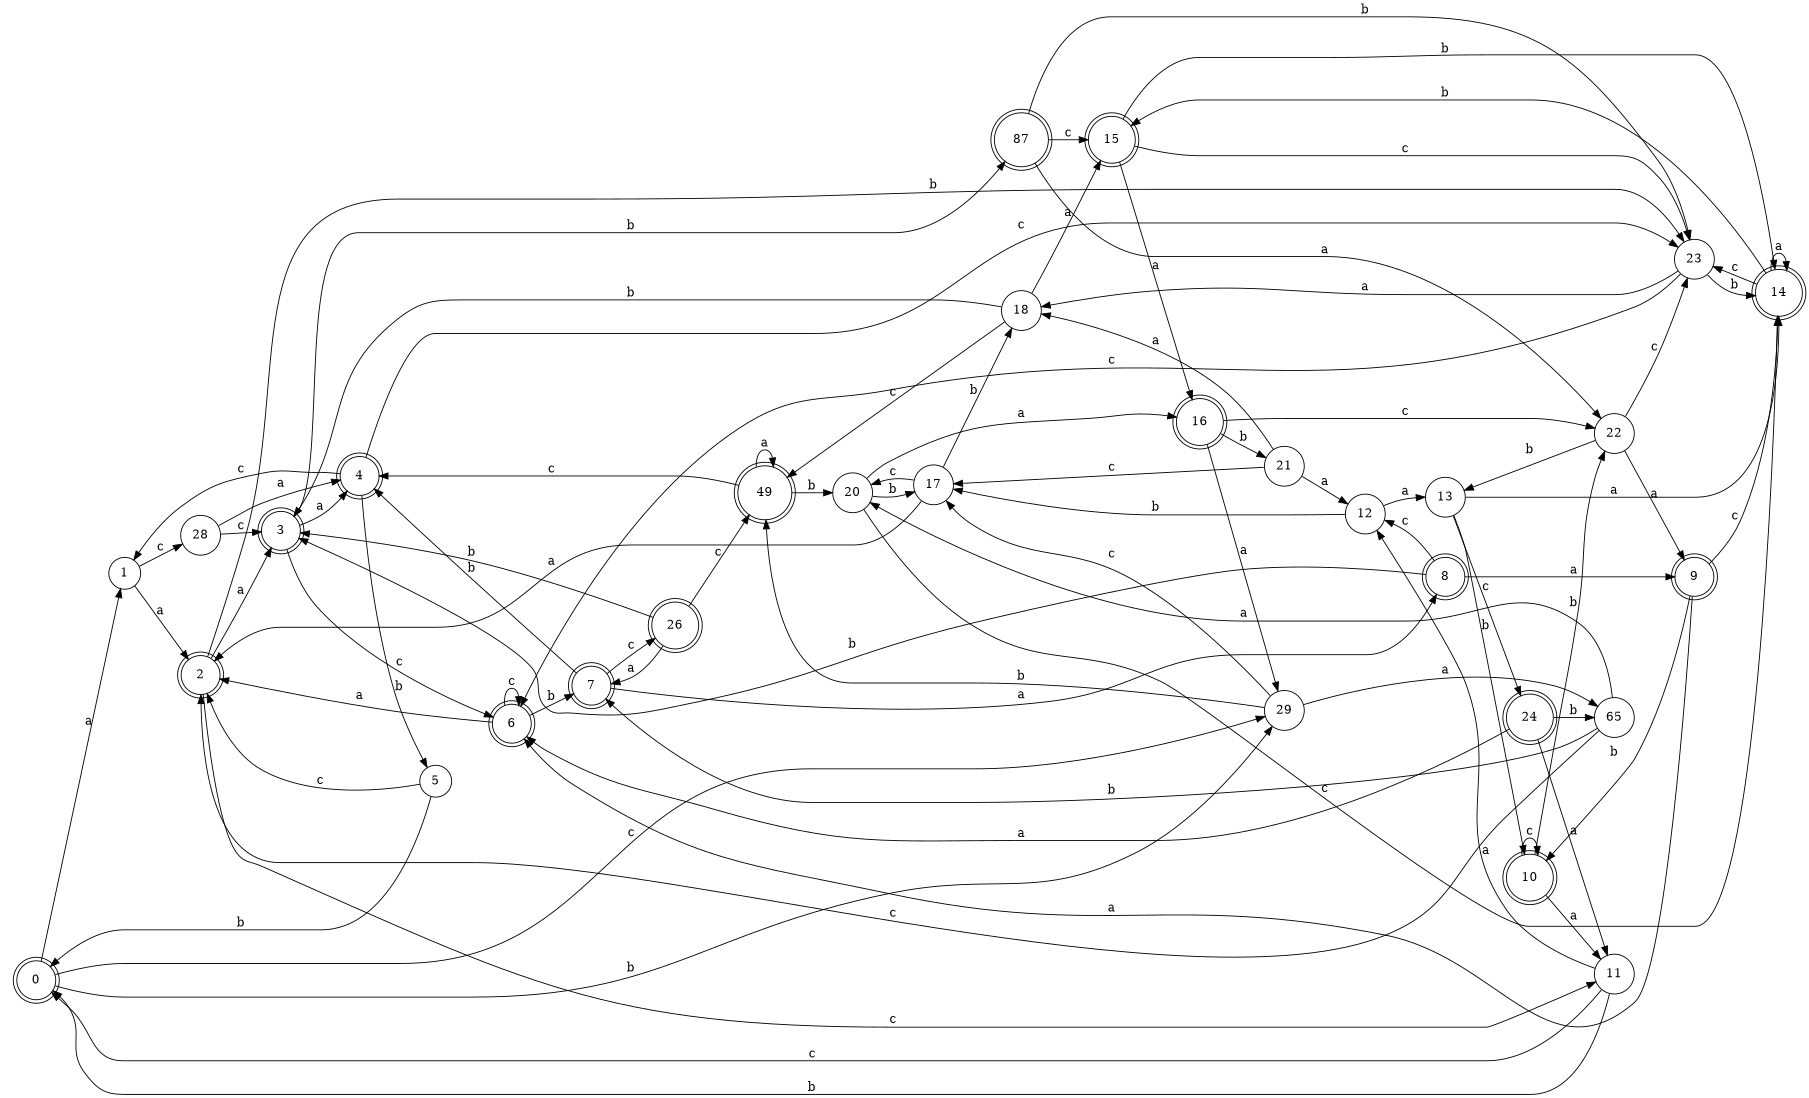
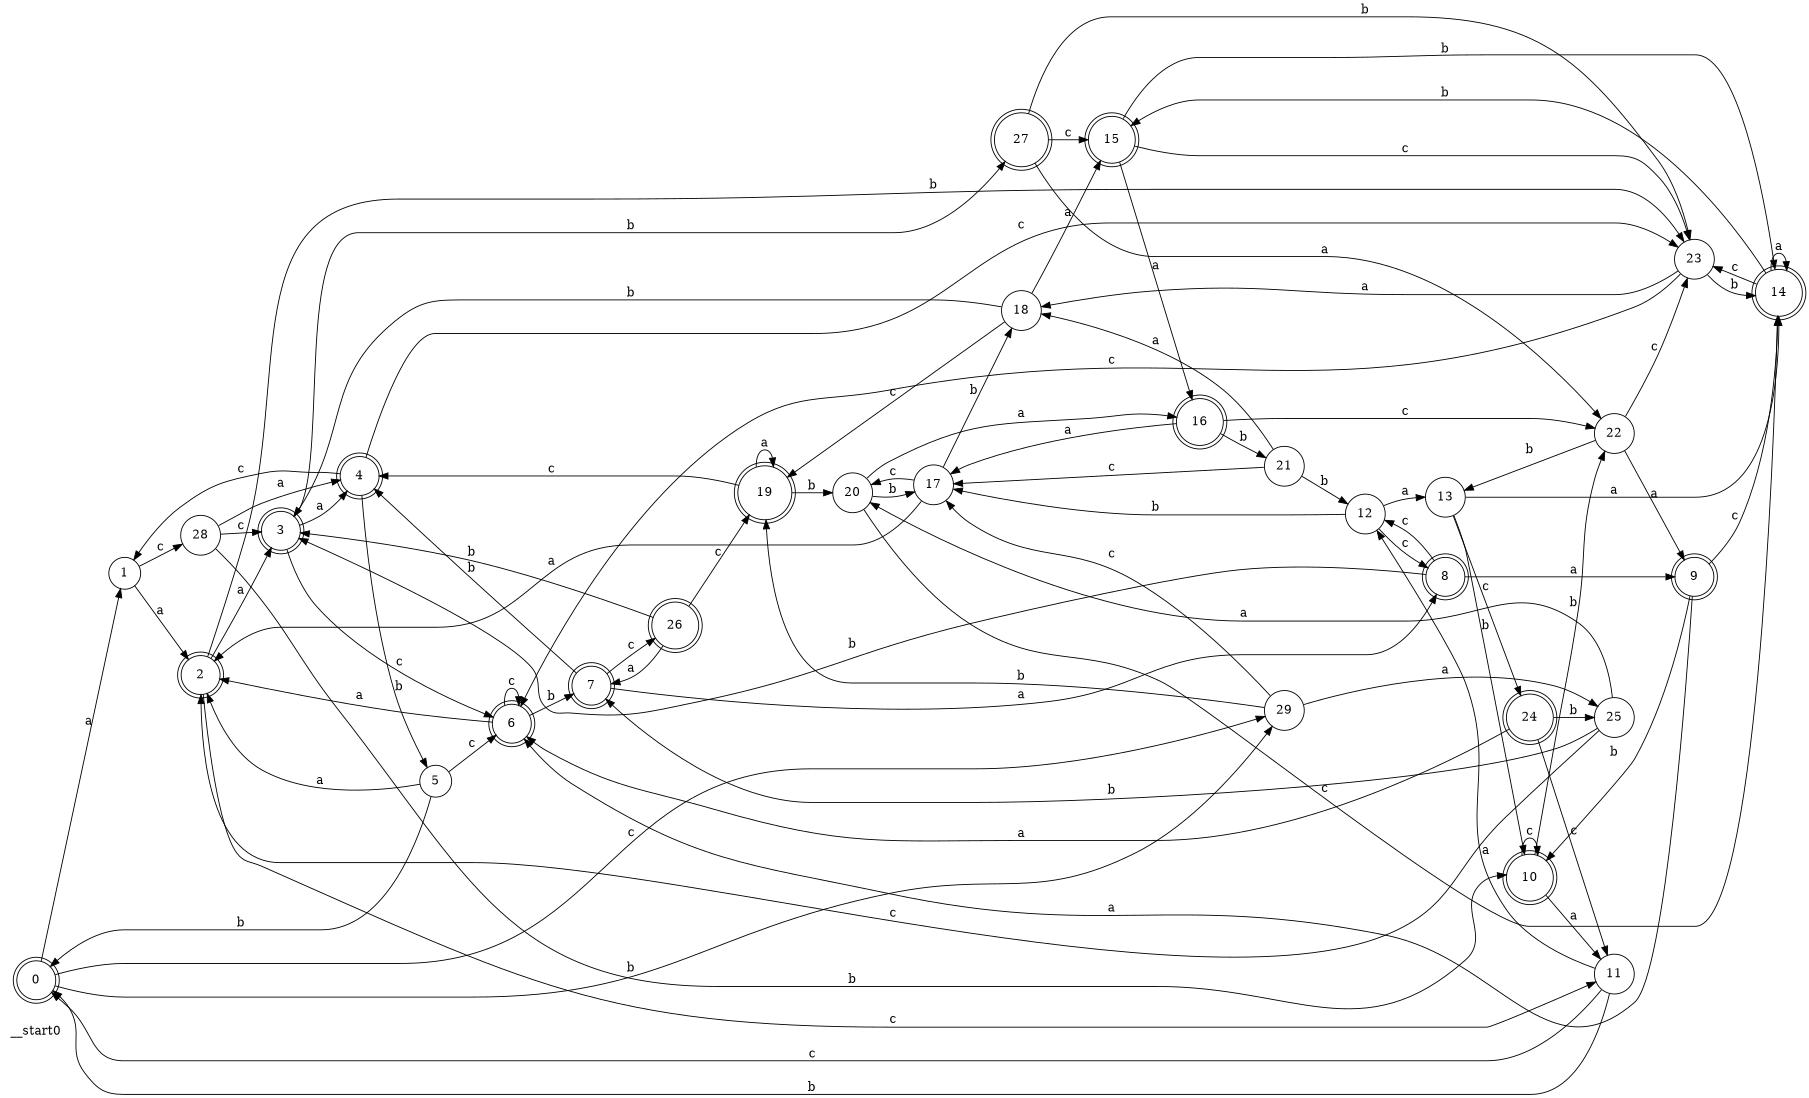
node "87": label "87" -> "27"
edge "21" -> "12": label "a" -> "b"
node "49": label "49" -> "19"
edge "12" -> "8": added, label "c"
edge "16" -> "29": now "16" -> "17"
node "65": label "65" -> "25"
edge "5" -> "6": added, label "c"
edge "5" -> "2": label "c" -> "a"
edge "24" -> "11": label "a" -> "c"
edge "28" -> "10": added, label "b"
node "__start0": added
